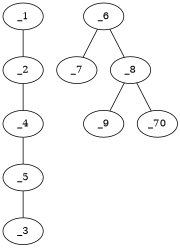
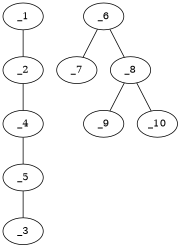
node "_70": label "_70" -> "_10"
